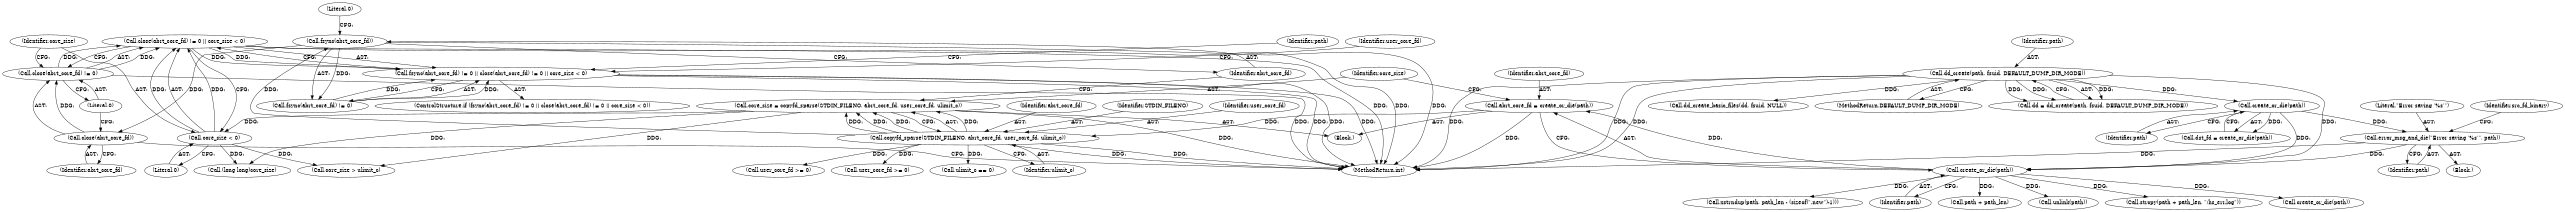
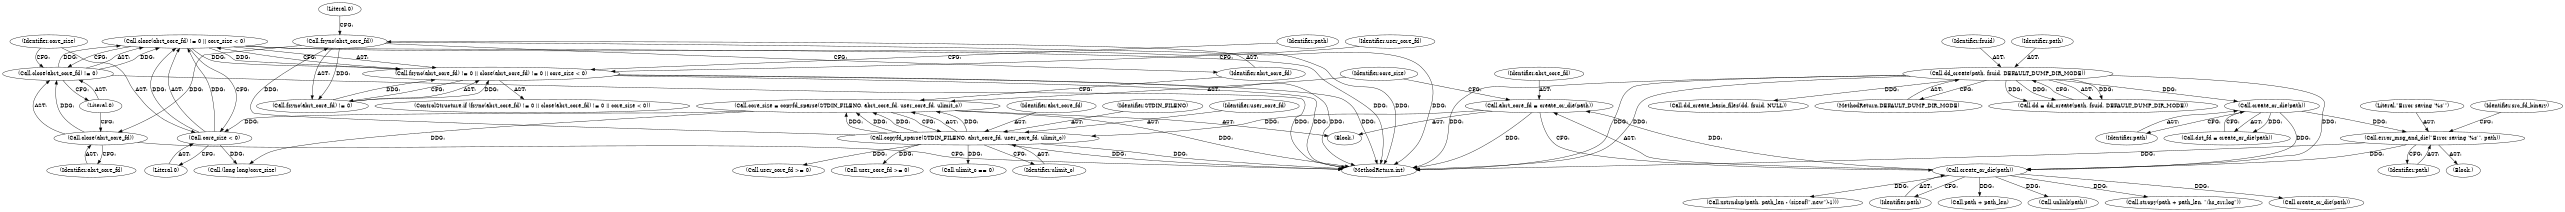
node "(Identifier,fsuid)": added
node "(Call,core_size > ulimit_c)": removed
